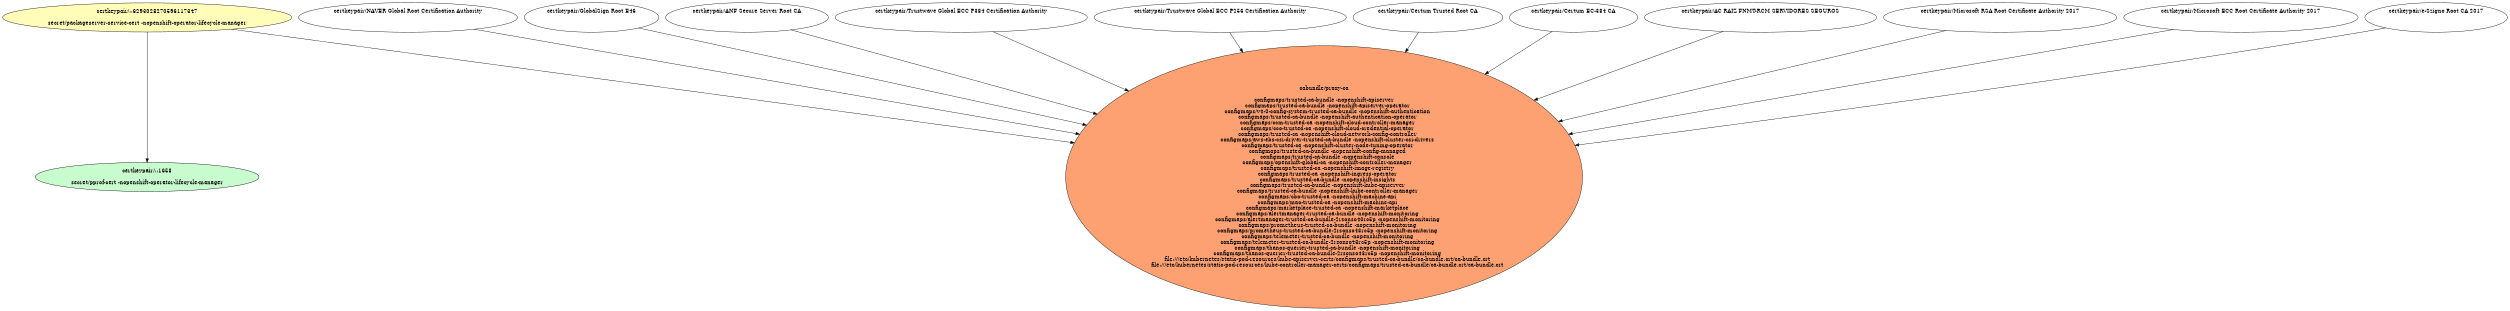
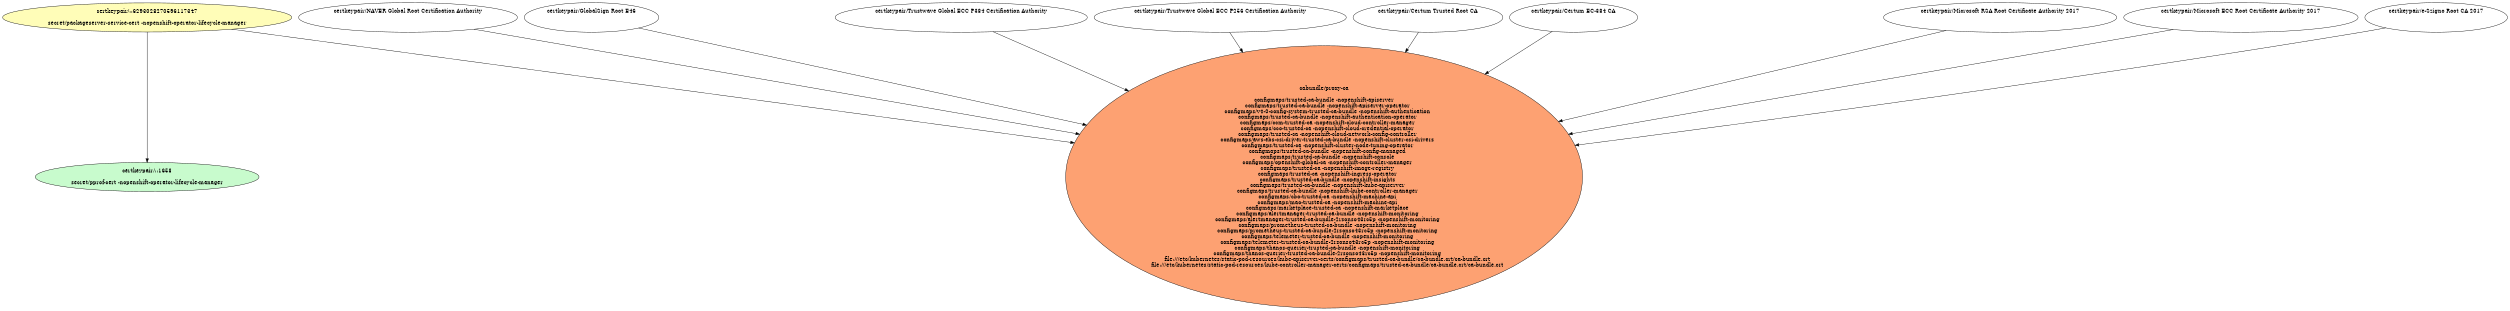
node "certkeypair/ANF Secure Server Root CA": removed
node "certkeypair/AC RAIZ FNMT-RCM SERVIDORES SEGUROS": removed
